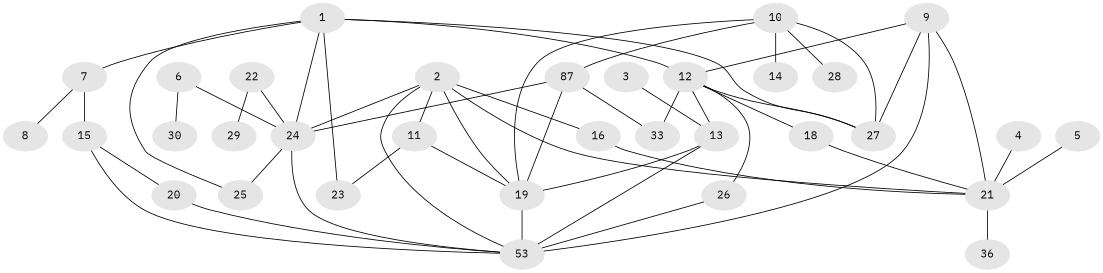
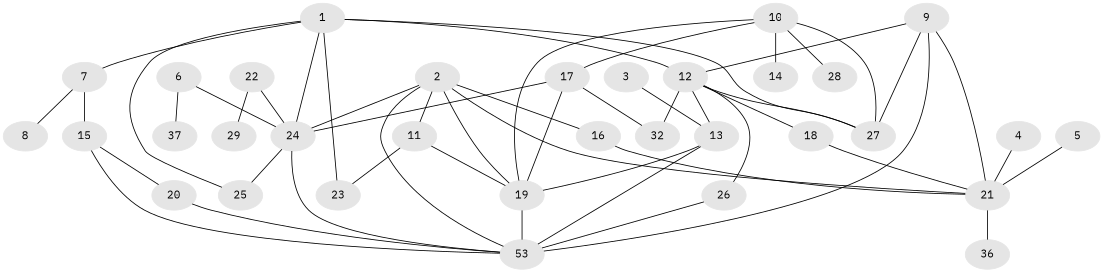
node "87": label "87" -> "17"
node "30": label "30" -> "37"
node "33": label "33" -> "32"
